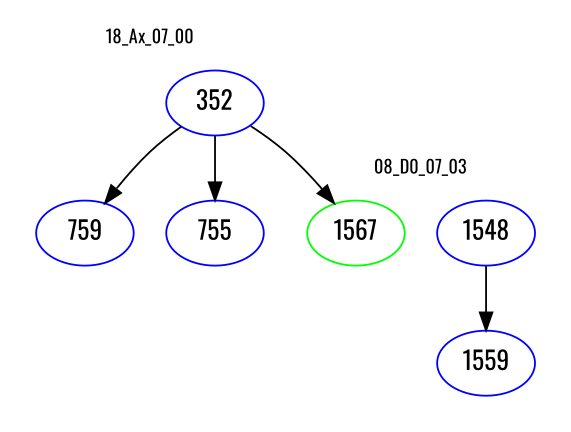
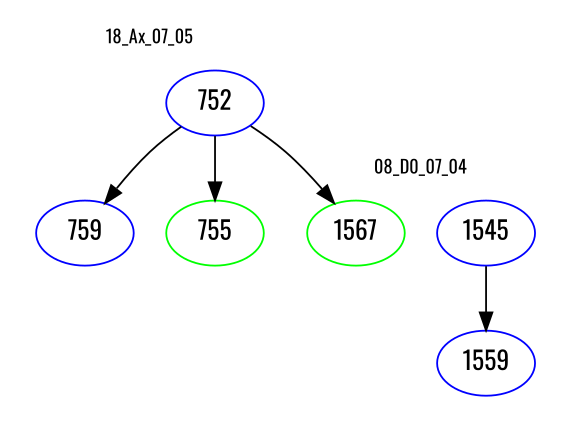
cluster "18_Ax_07_00": label "18_Ax_07_00" -> "18_Ax_07_05"
node "352": label "352" -> "752"
cluster "08_D0_07_03": label "08_D0_07_03" -> "08_D0_07_04"
node "755": color blue -> green
node "1548": label "1548" -> "1545"
